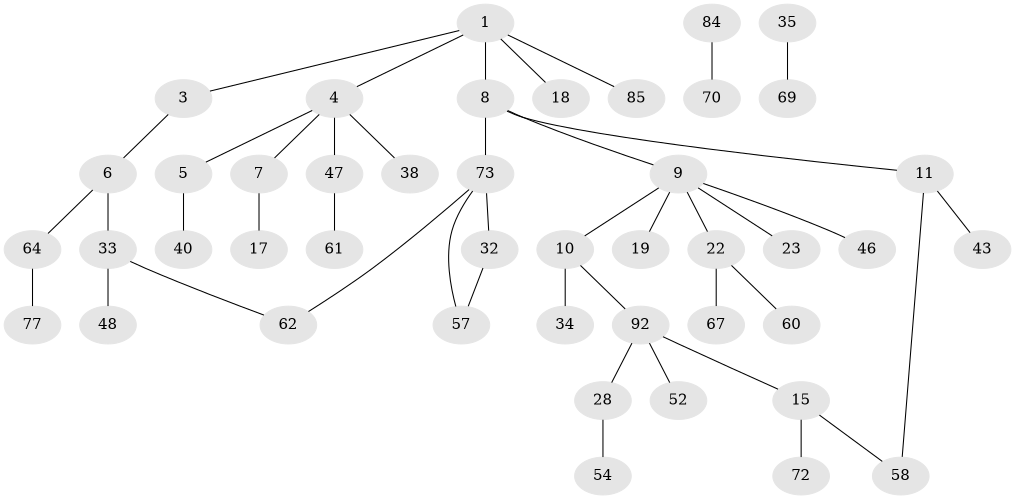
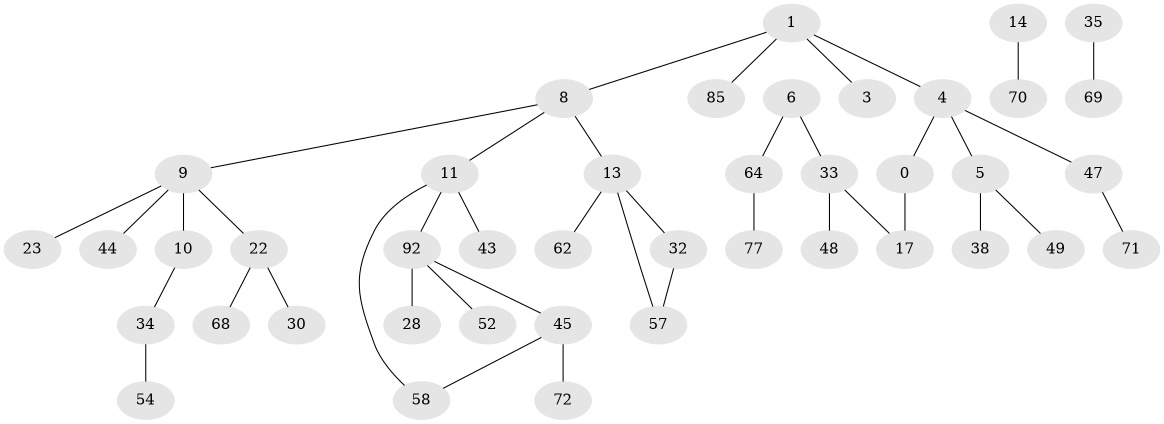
node "84": label "84" -> "14"
node "18": removed
edge "3" -- "6": removed
edge "4" -- "38": now "5" -- "38"
node "7": label "7" -> "0"
node "73": label "73" -> "13"
node "40": label "40" -> "49"
node "61": label "61" -> "71"
node "19": removed
node "46": label "46" -> "44"
edge "10" -- "92": now "11" -- "92"
edge "33" -- "62": now "33" -- "17"
node "67": label "67" -> "68"
node "60": label "60" -> "30"
node "15": label "15" -> "45"
edge "28" -- "54": now "34" -- "54"
